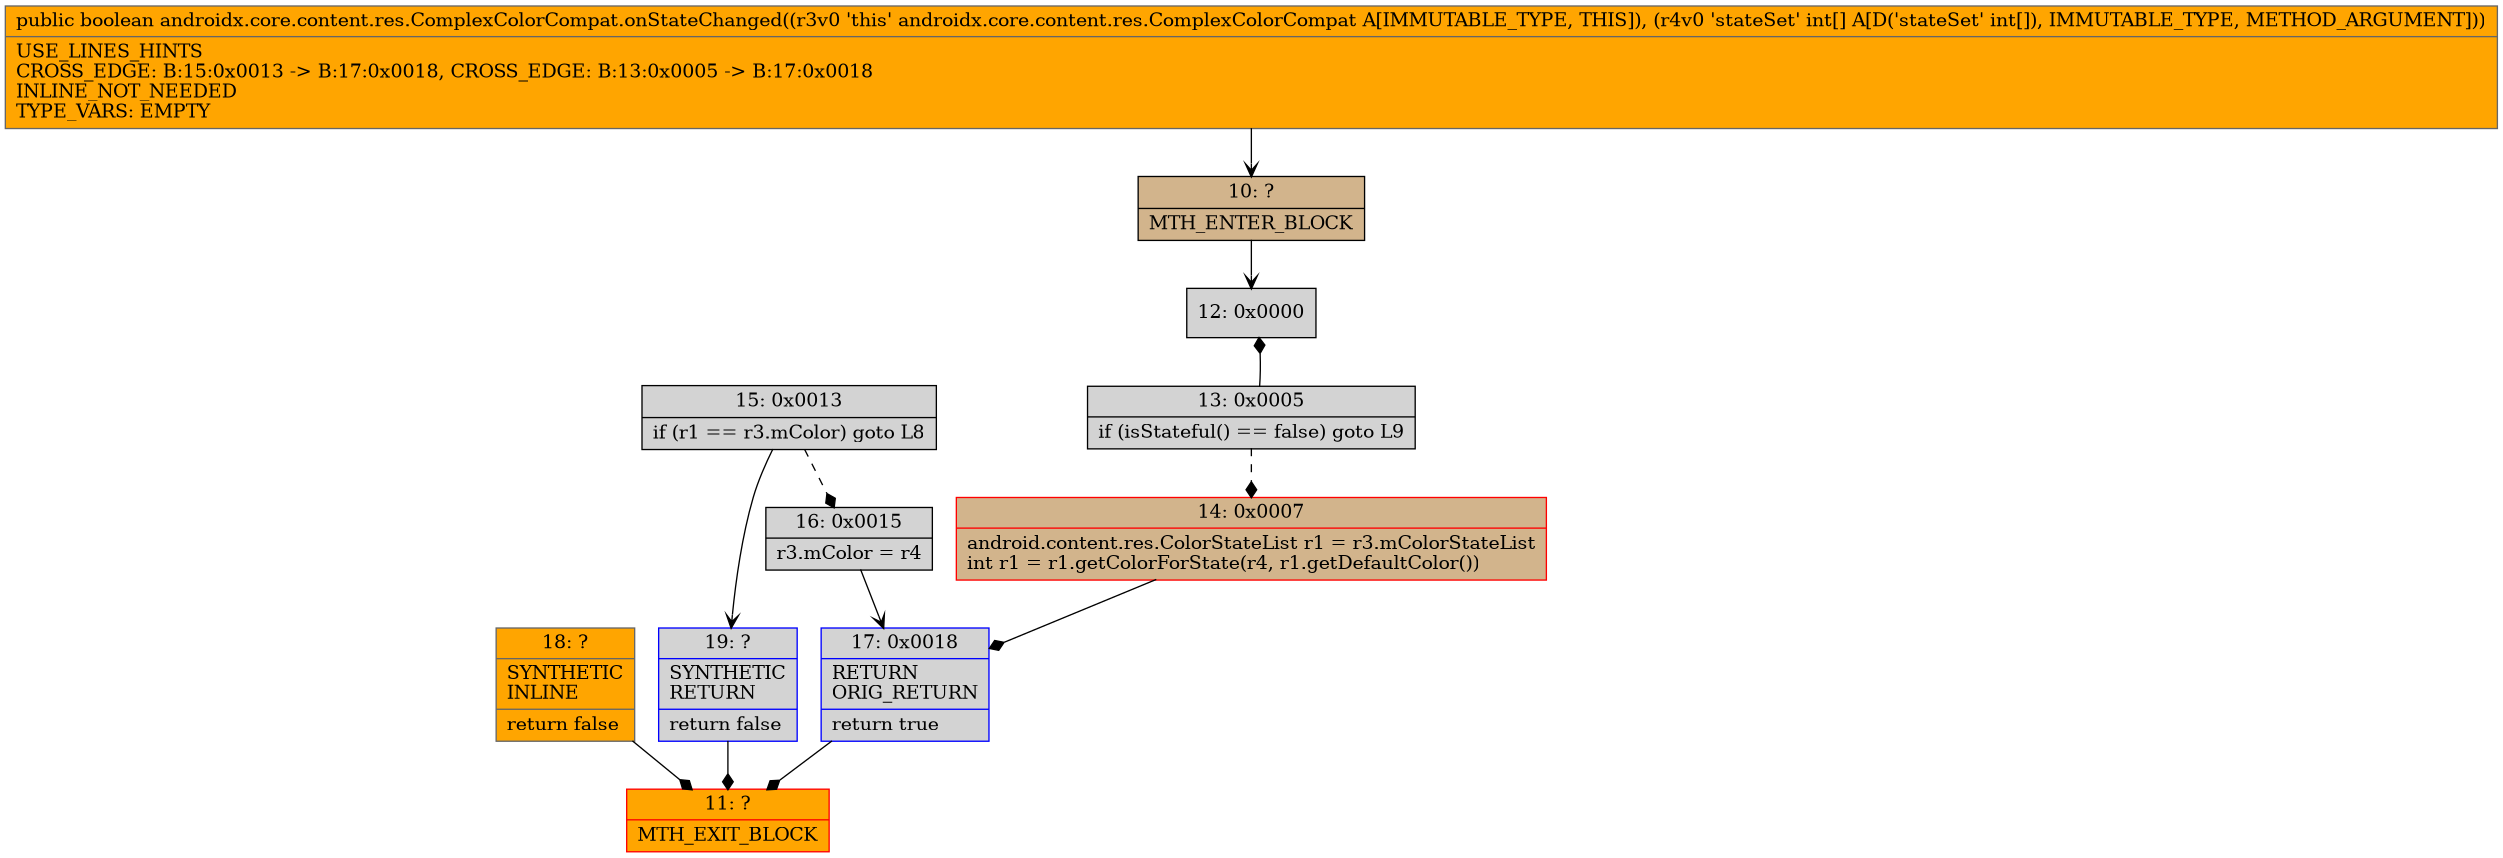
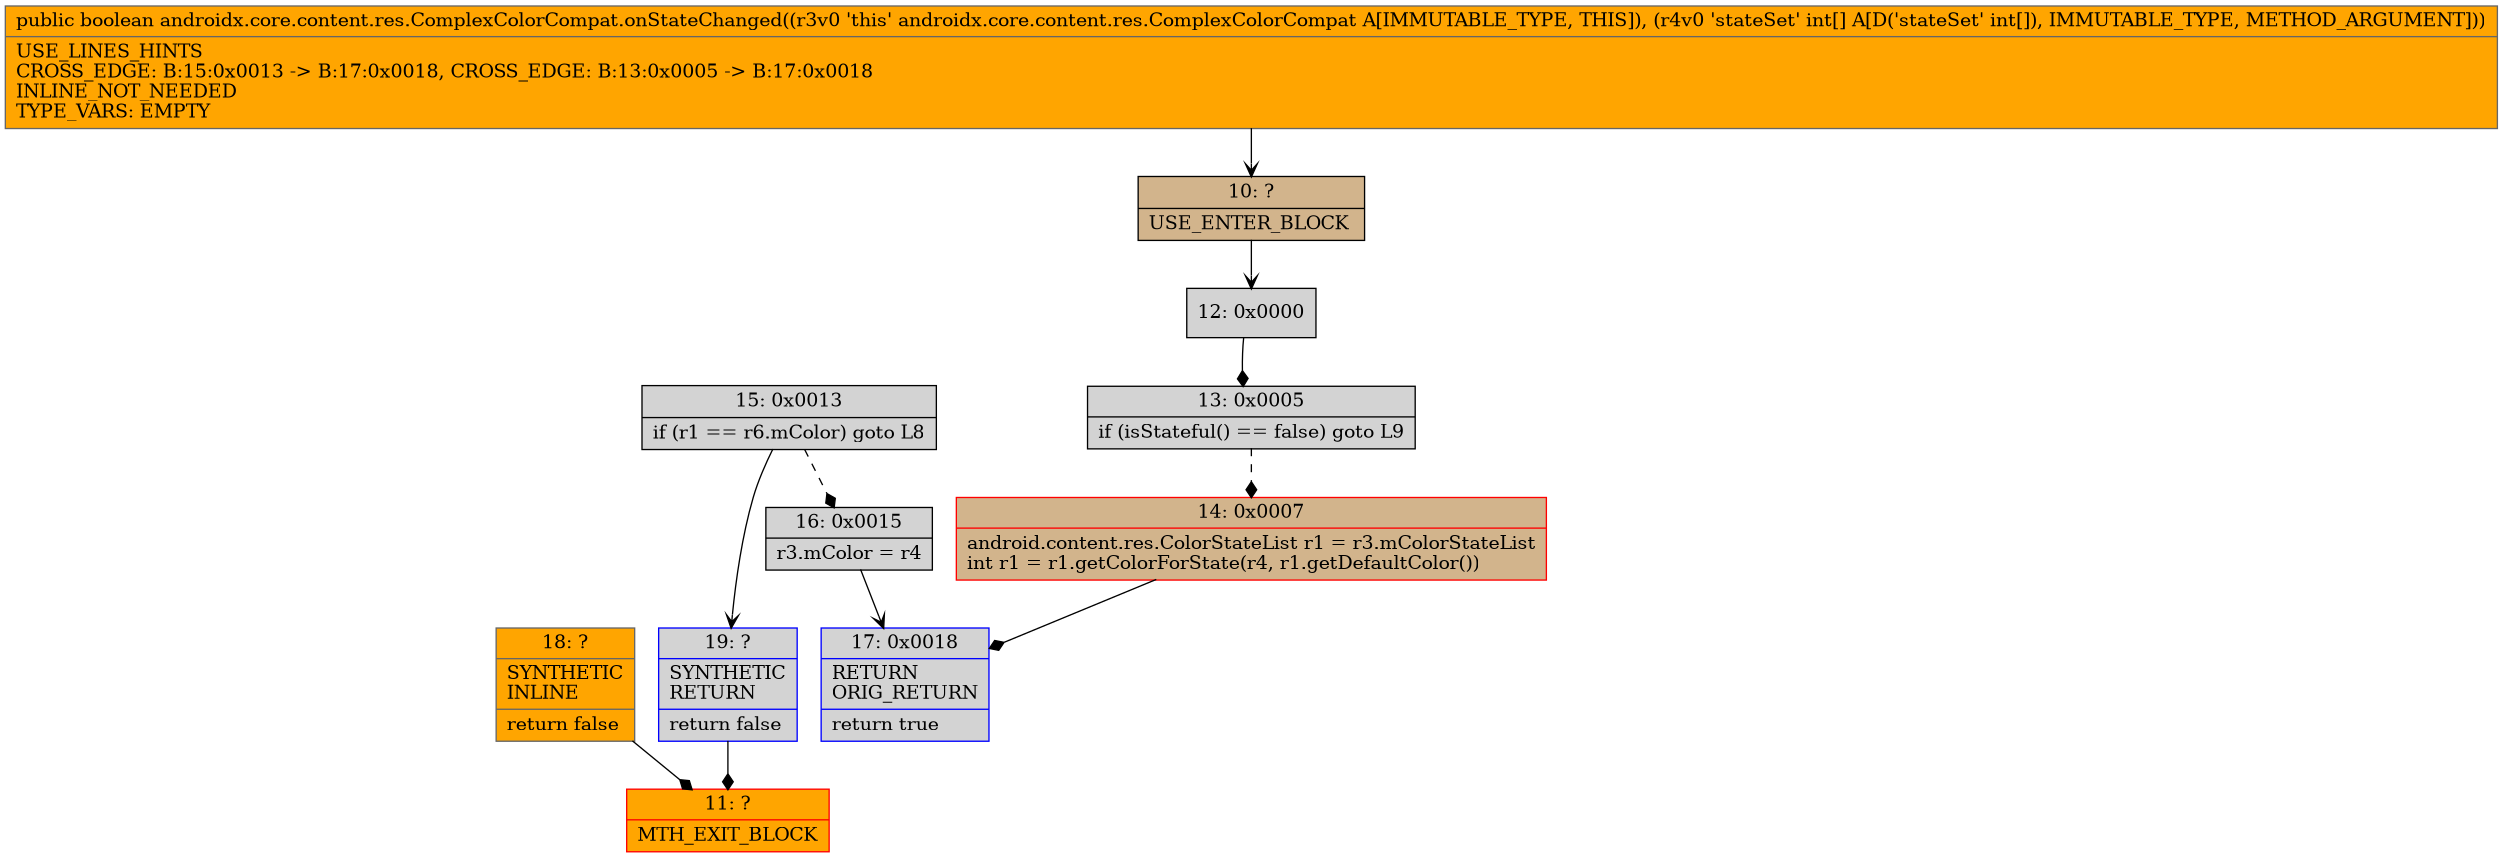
node "10: ?": text "MTH_ENTER_BLOCK" -> "USE_ENTER_BLOCK"
edge "13: 0x0005" -> "12: 0x0000": reversed
node "15: 0x0013": text "if (r1 == r3.mColor) goto L8" -> "if (r1 == r6.mColor) goto L8"
edge "17: 0x0018" -> "11: ?": removed
